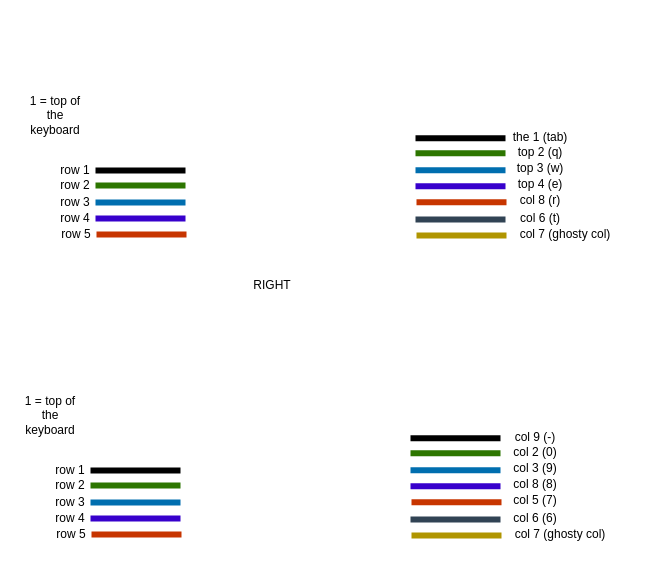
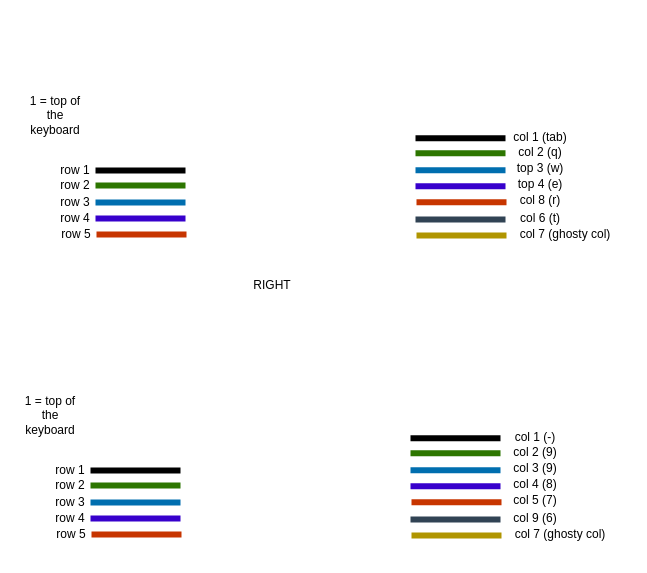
node "the 1 (tab)": label "the 1 (tab)" -> "col 1 (tab)"
node "top 2 (q)": label "top 2 (q)" -> "col 2 (q)"
node "col 9 (-)": label "col 9 (-)" -> "col 1 (-)"
node "col 2 (0)": label "col 2 (0)" -> "col 2 (9)"
node "col 8 (8)": label "col 8 (8)" -> "col 4 (8)"
node "col 6 (6)": label "col 6 (6)" -> "col 9 (6)"
